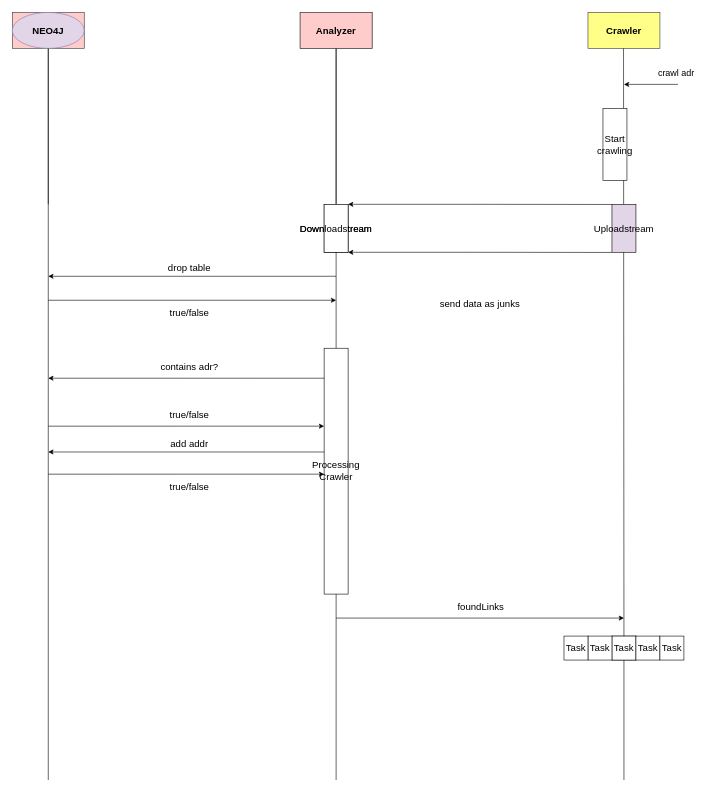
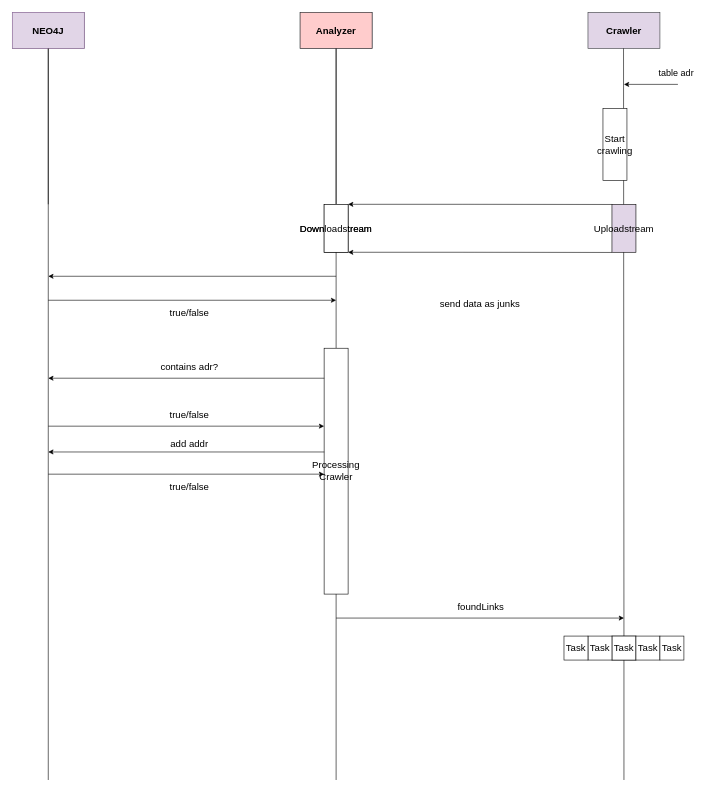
node "NEO4J": shape ellipse -> rectangle
node "Crawler": fillcolor #ffff88 -> #e1d5e7
node "crawl adr": label "crawl adr" -> "table adr"
node "drop table": removed
